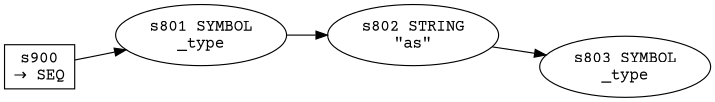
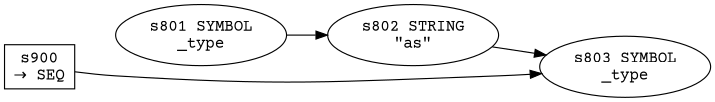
edge "s900 → SEQ" -> "s801 SYMBOL _type": now "s900 → SEQ" -> "s803 SYMBOL _type"
